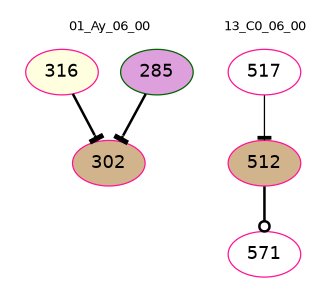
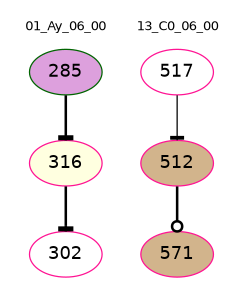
edge "285" -> "302": now "285" -> "316"
node "302": fillcolor tan -> white
node "571": fillcolor white -> tan
